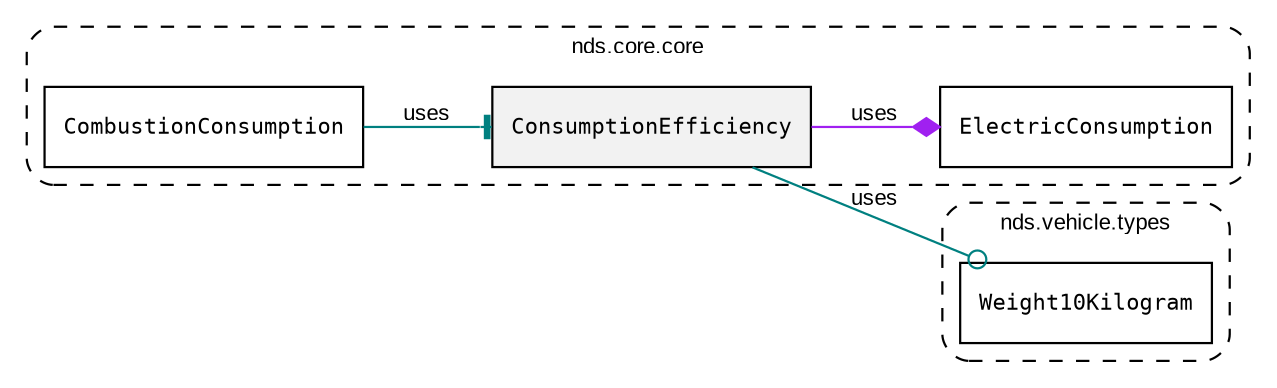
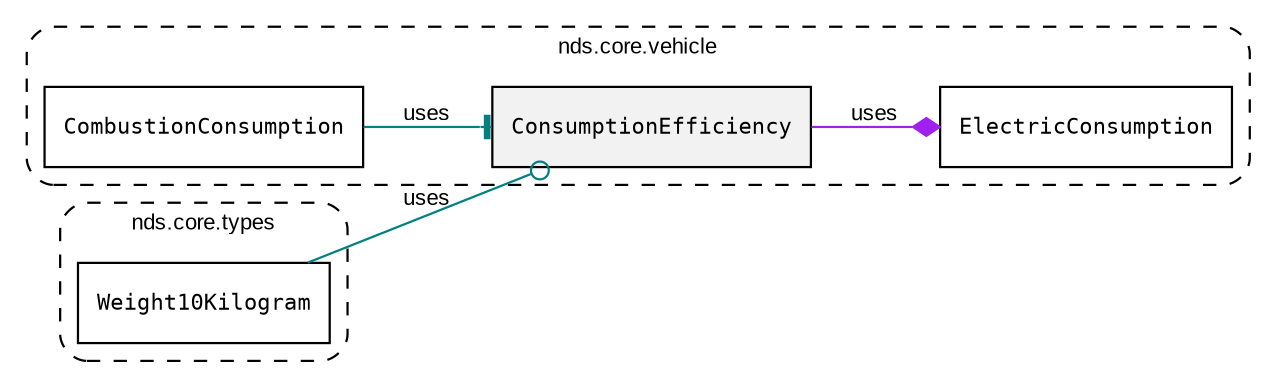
cluster "nds.core.core": label "nds.core.core" -> "nds.core.vehicle"
edge "ConsumptionEfficiency" -> "Weight10Kilogram": reversed
cluster "nds.vehicle.types": label "nds.vehicle.types" -> "nds.core.types"
